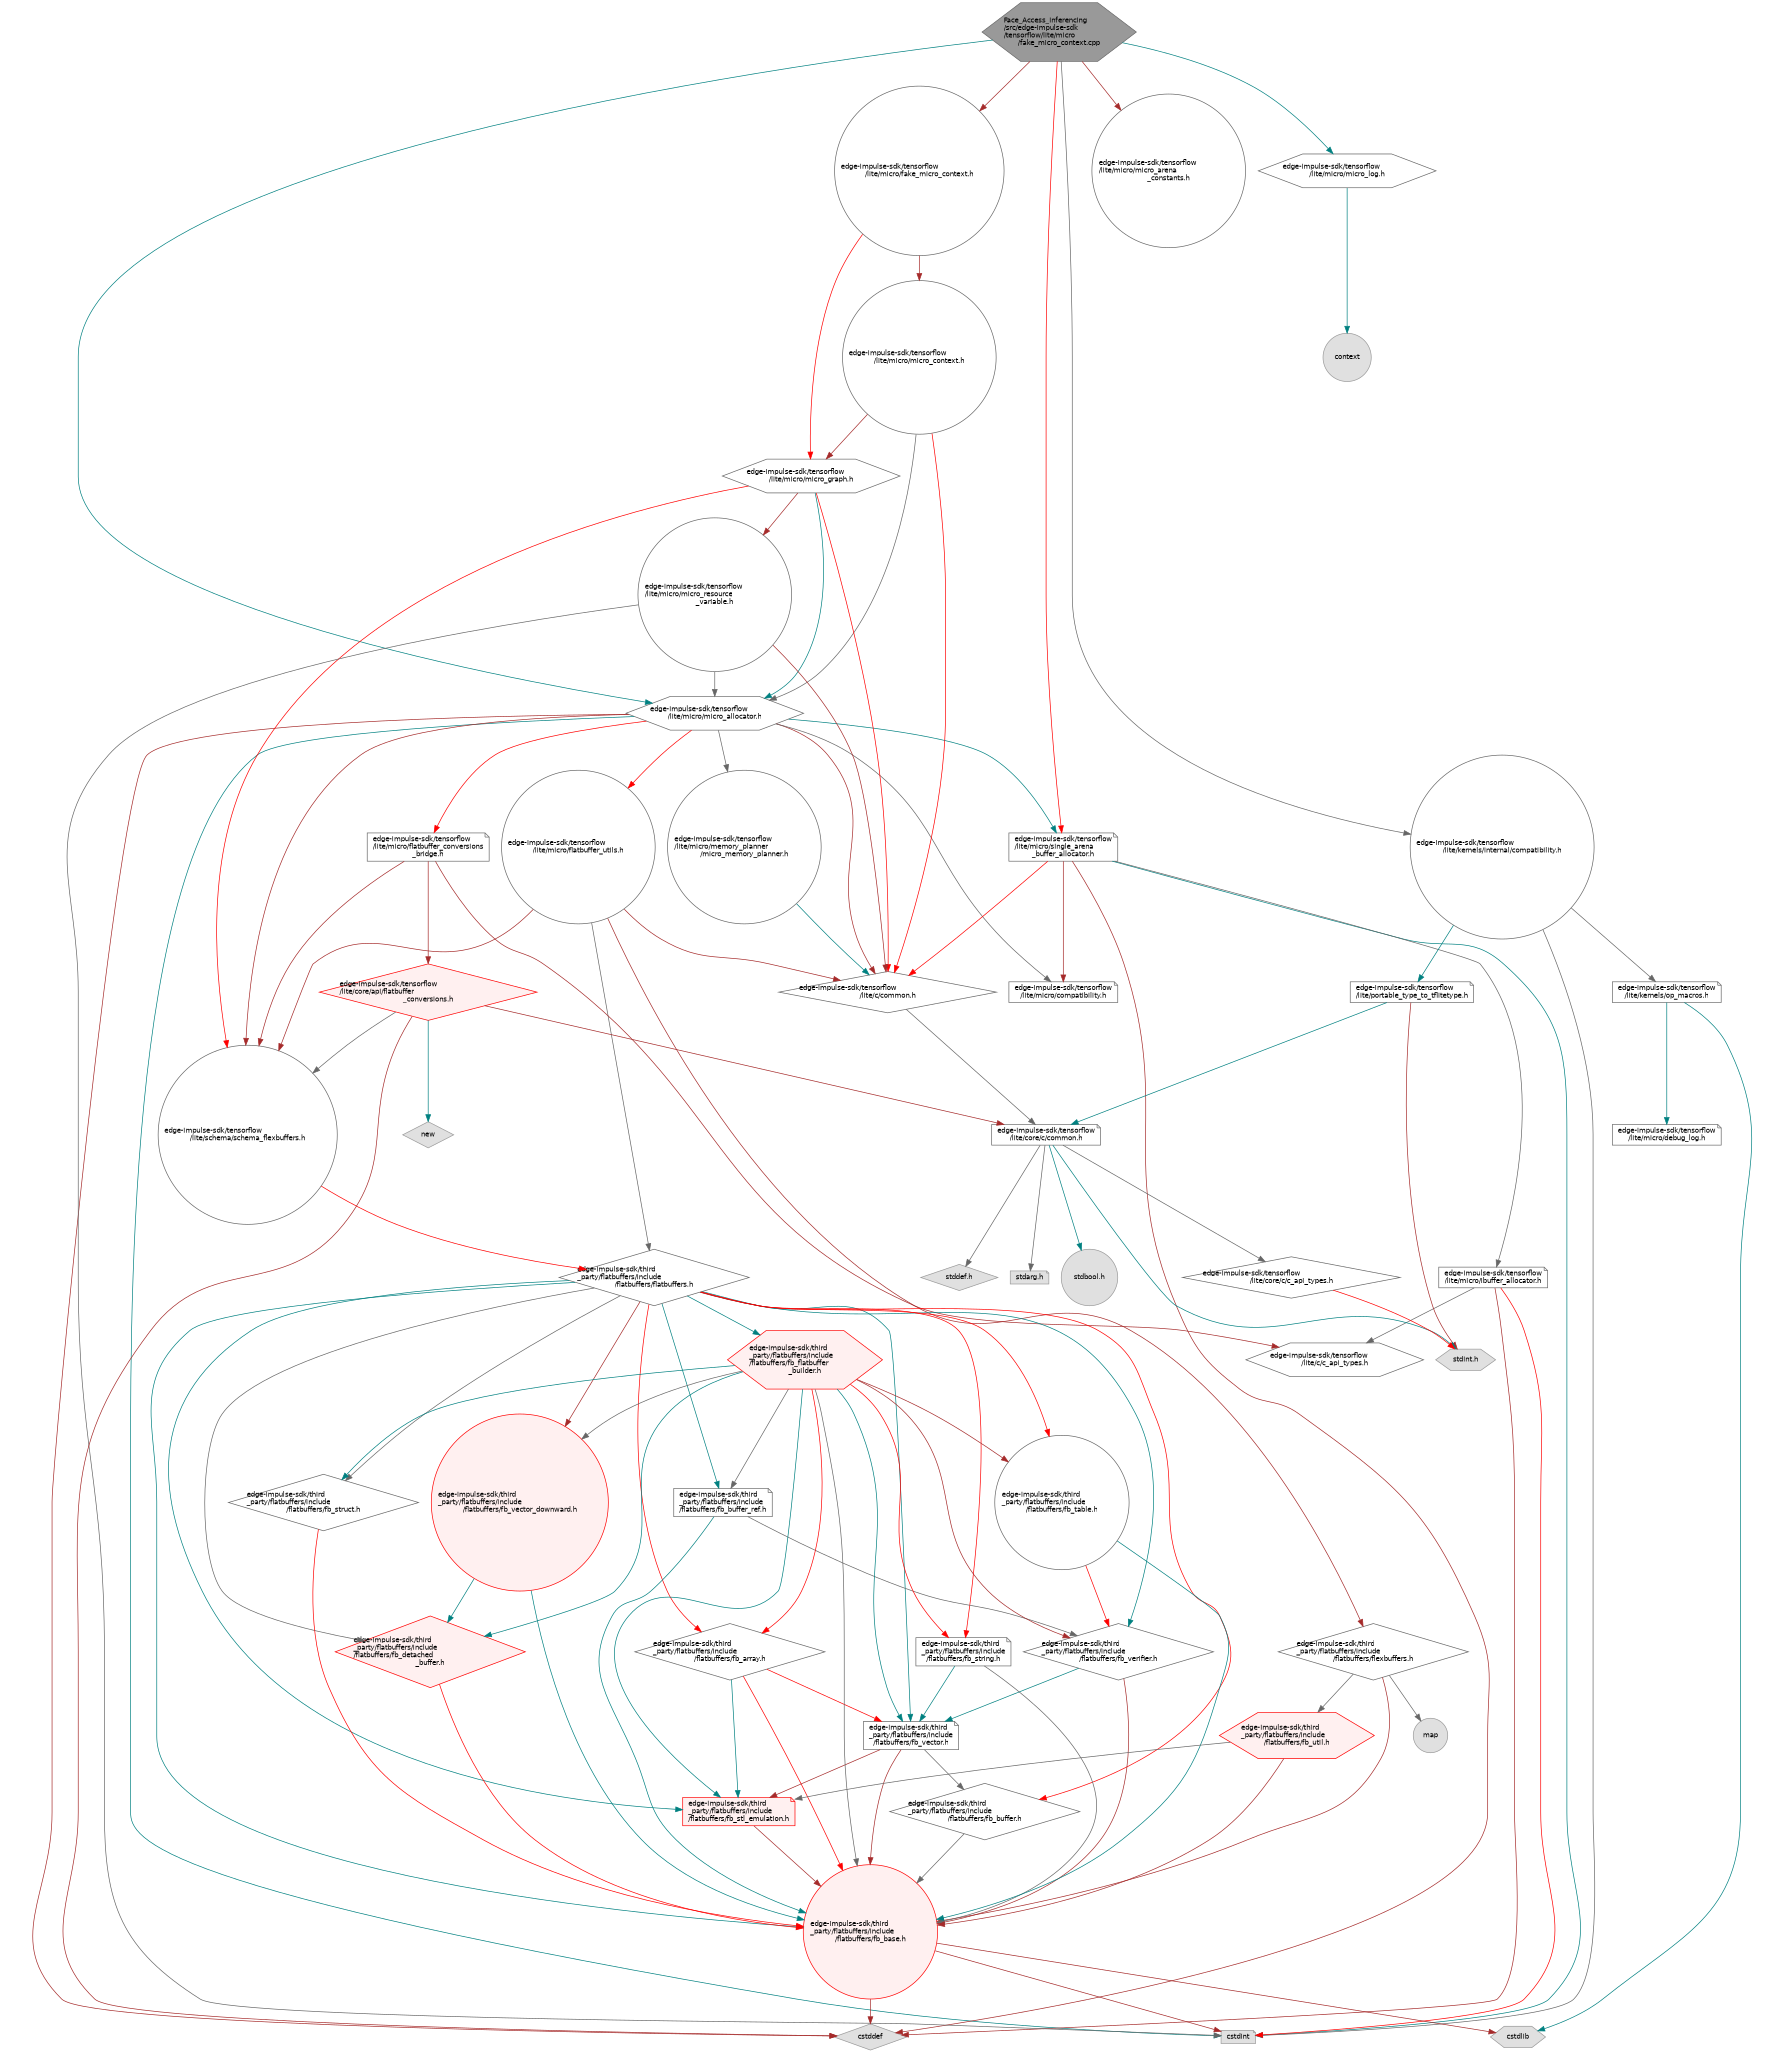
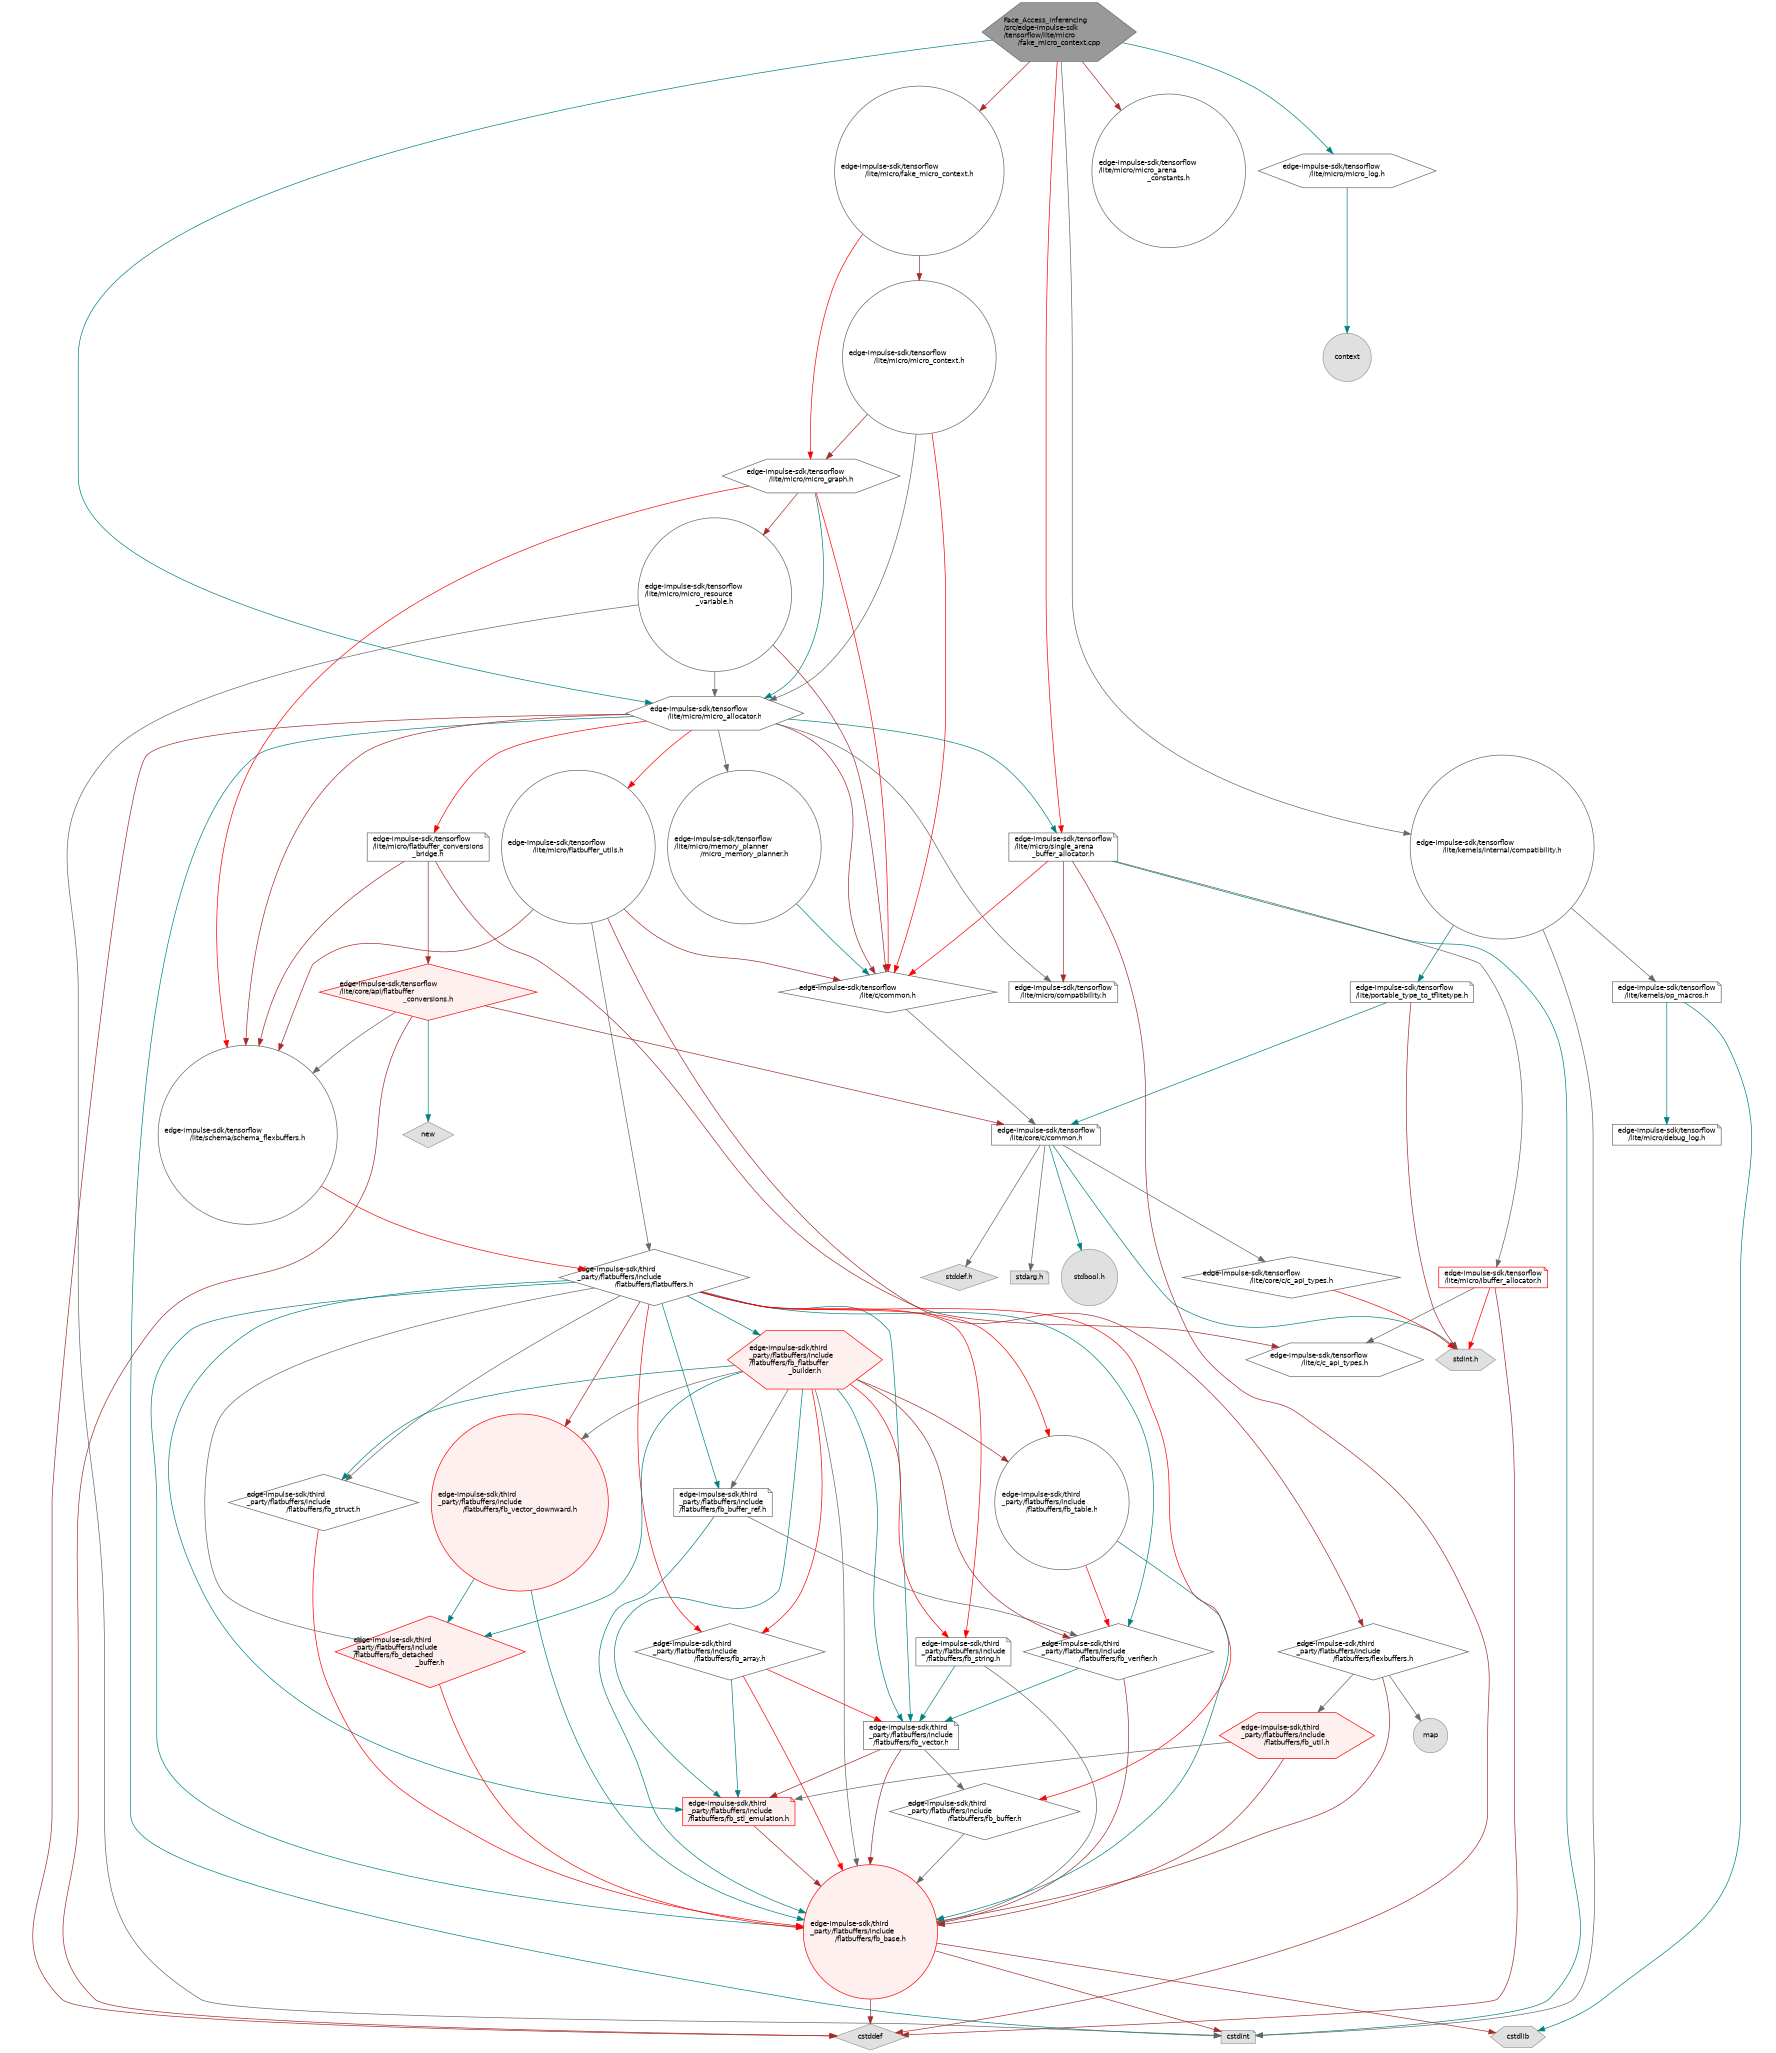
node "edge-impulse-sdk/tensorflow /lite/micro/ibuffer_allocator.h": color grey40 -> red
edge "edge-impulse-sdk/tensorflow /lite/micro/ibuffer_allocator.h" -> "cstdint": now "edge-impulse-sdk/tensorflow /lite/micro/ibuffer_allocator.h" -> "stdint.h"
